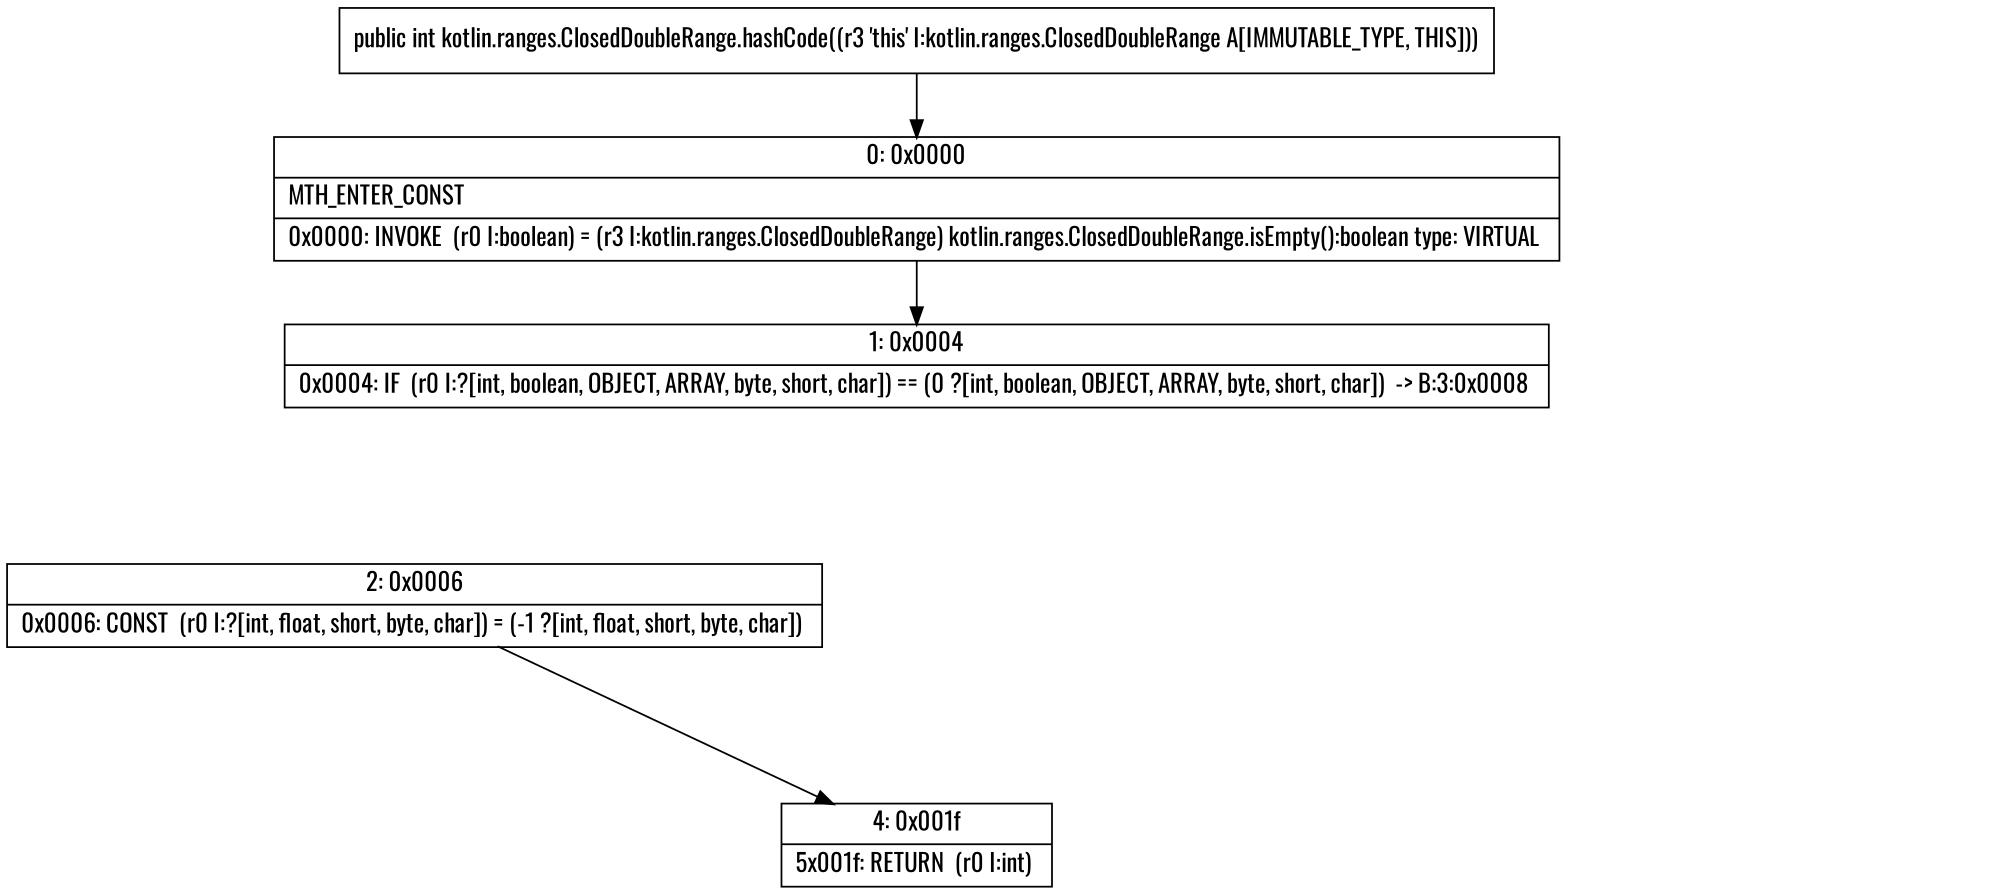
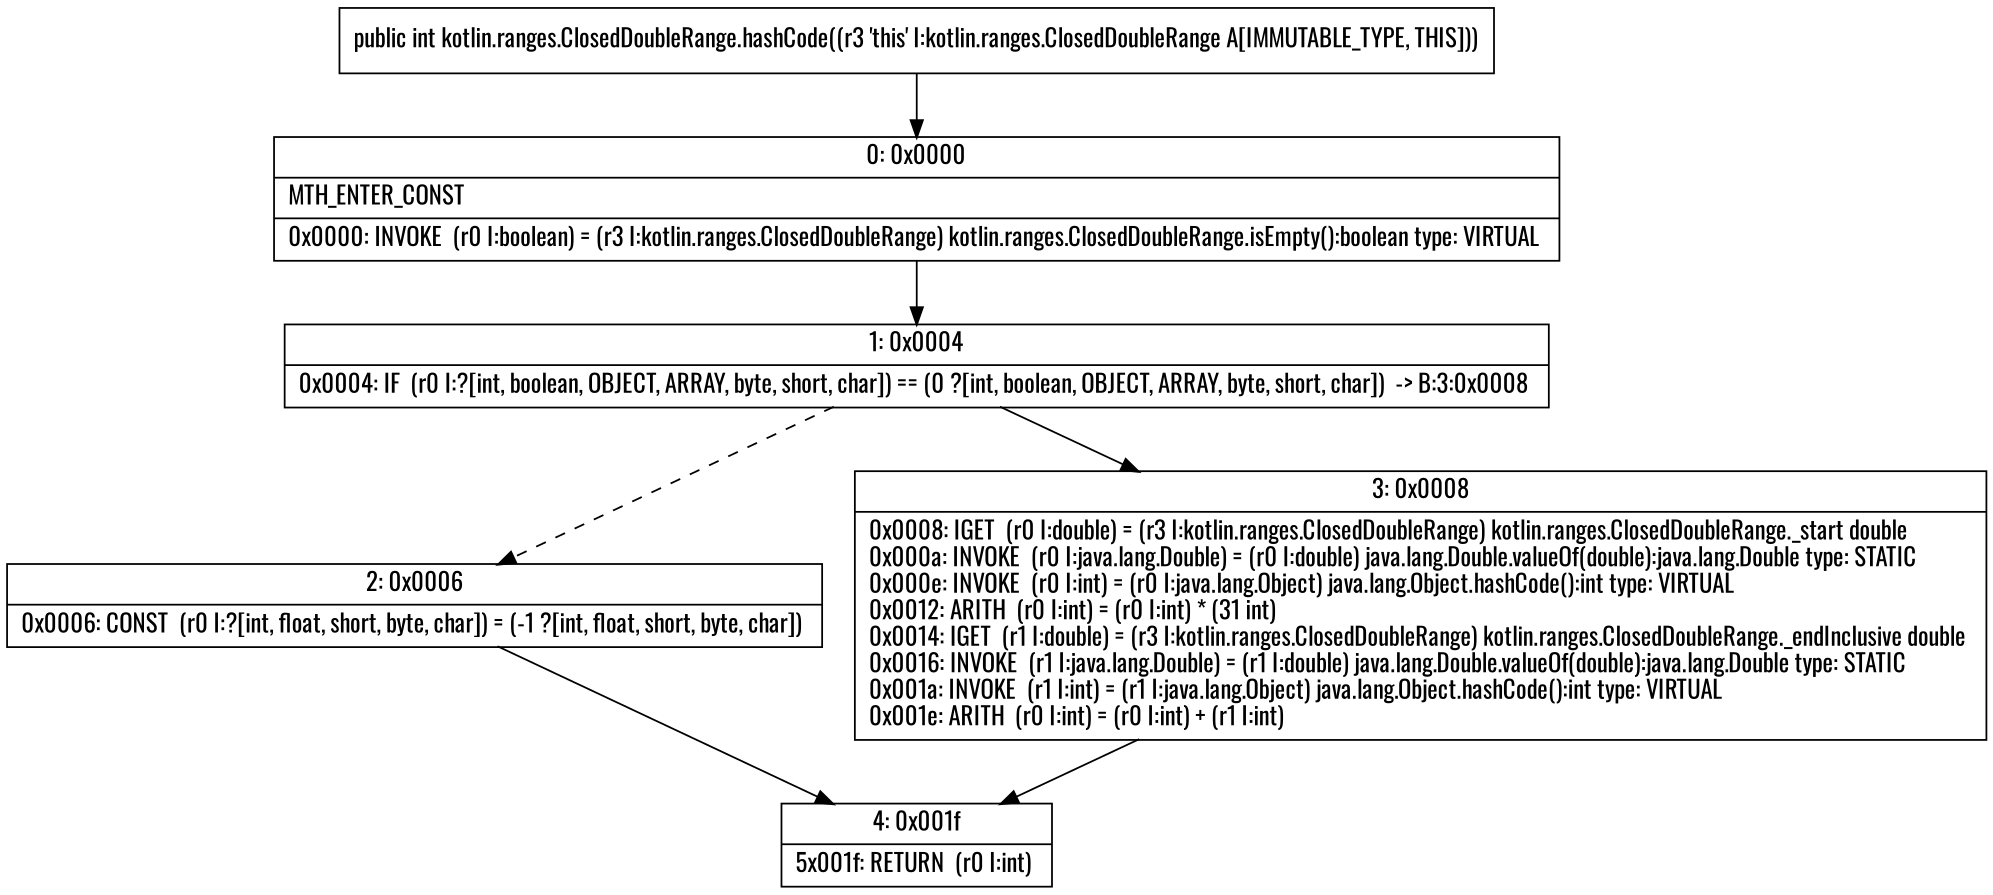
edge "1: 0x0004" -> "2: 0x0006": added
node "3: 0x0008": added
